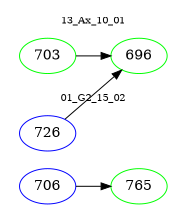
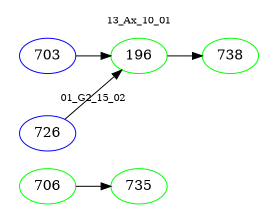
node "703": color green -> blue
node "696": label "696" -> "196"
node "738": added
node "706": color blue -> green
node "765": label "765" -> "735"
